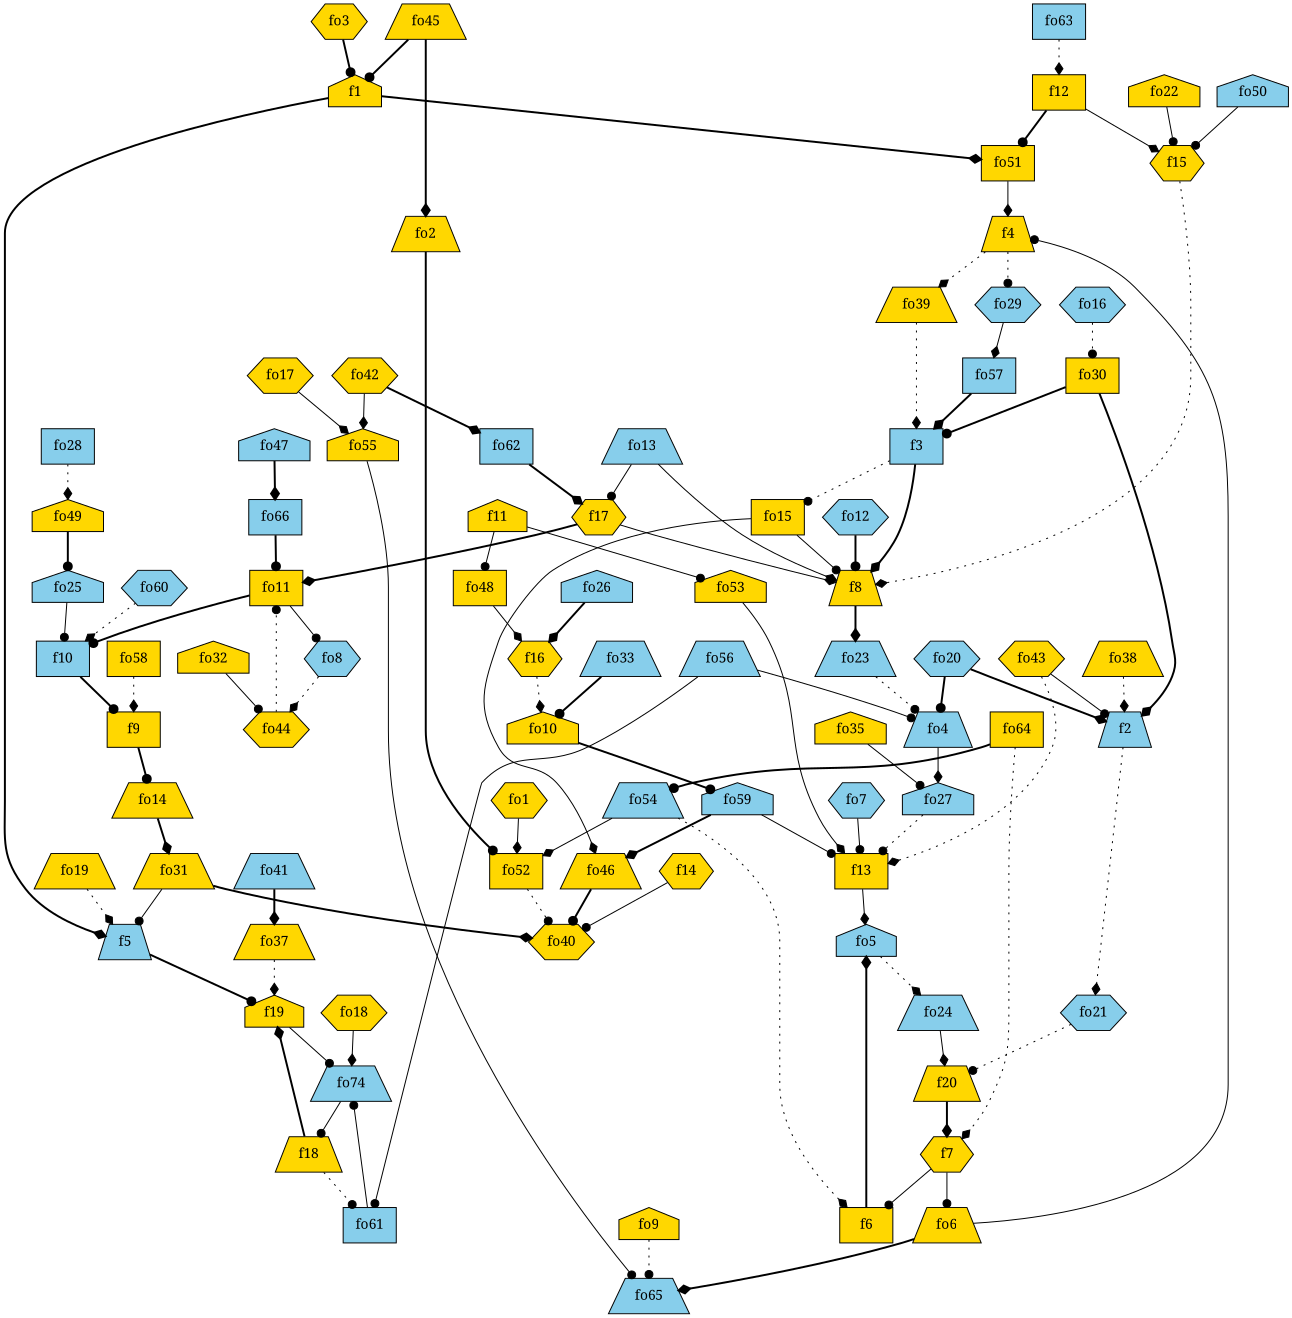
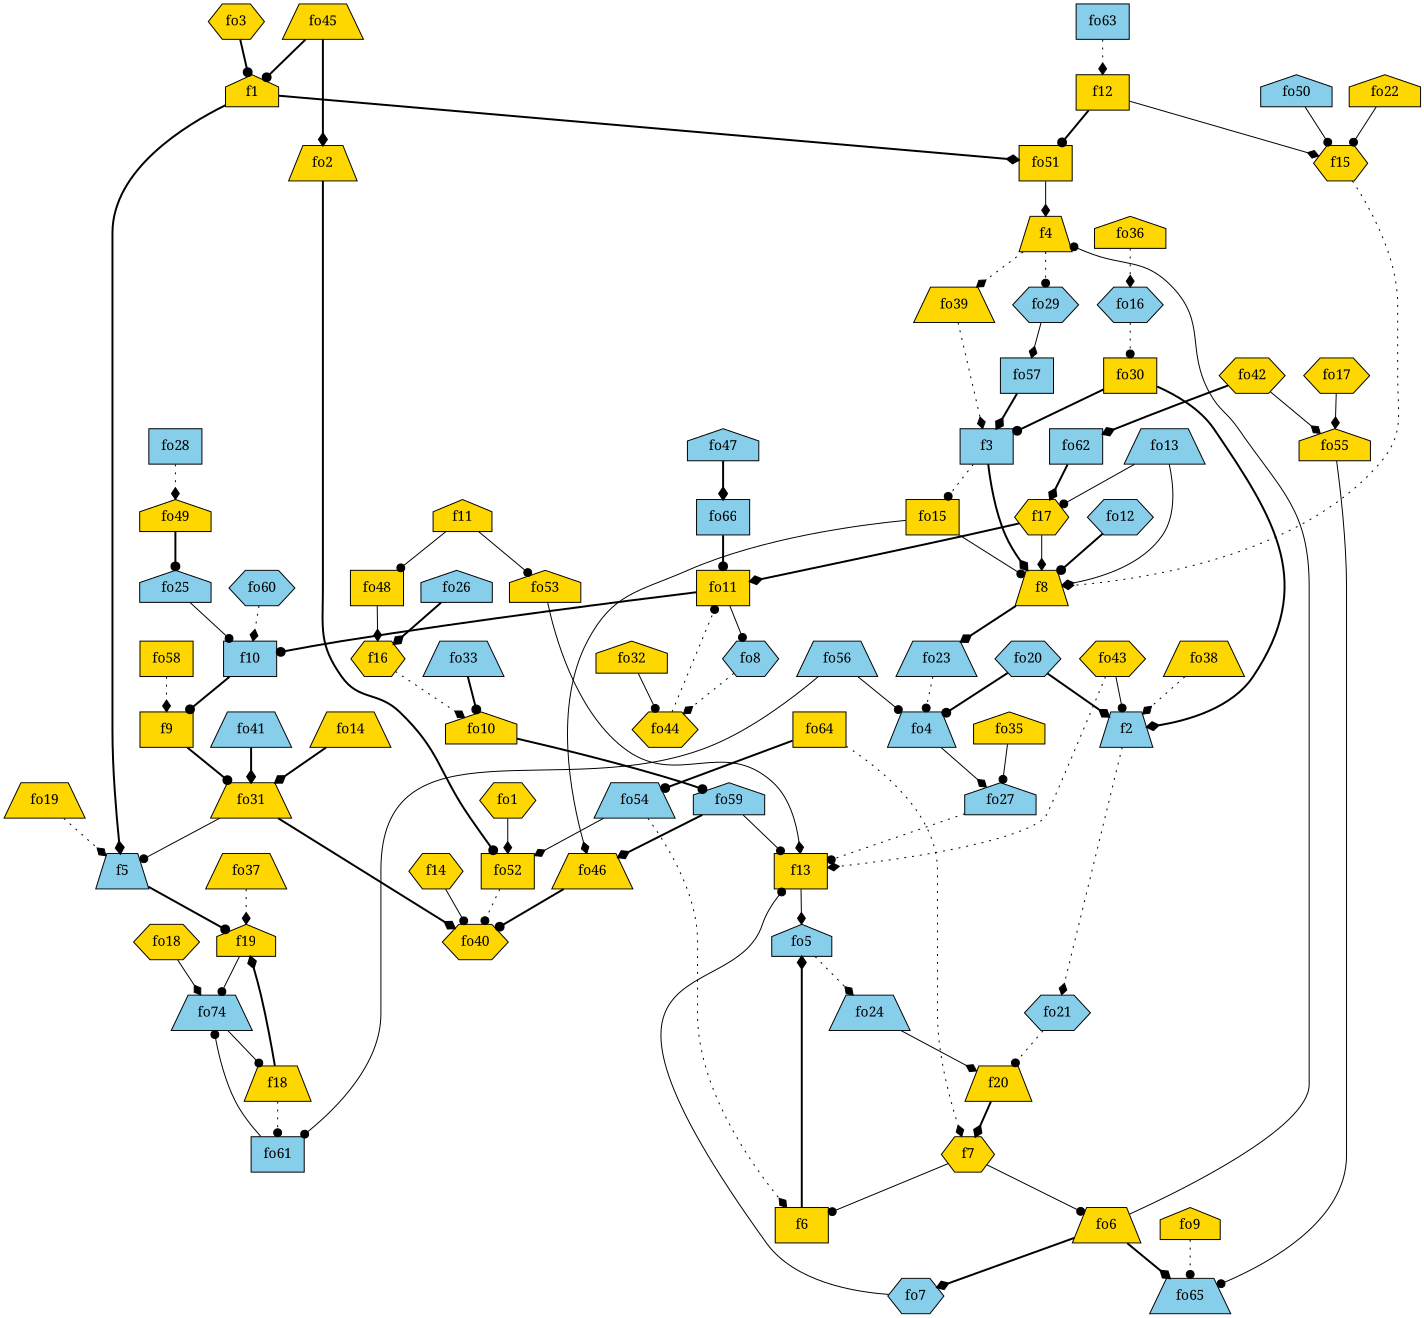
node "fo36": added
edge "f9" -> "fo14": now "f9" -> "fo31"
edge "fo41" -> "fo37": now "fo41" -> "fo31"
edge "fo6" -> "fo7": added
